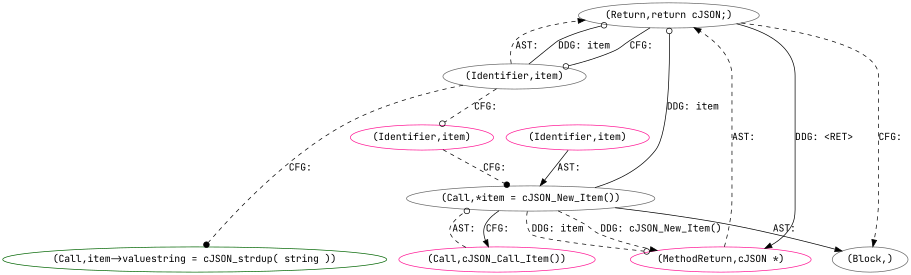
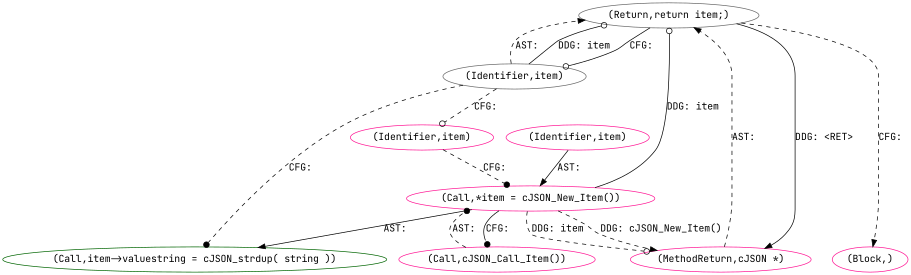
node "(Return,return cJSON;)": label "(Return,return cJSON;)" -> "(Return,return item;)"
node "(Call,*item = cJSON_New_Item())": color gray40 -> deeppink
edge "(Call,*item = cJSON_New_Item())" -> "(Call,cJSON_Call_Item())": arrowhead normal -> dot
edge "(Call,*item = cJSON_New_Item())" -> "(Block,)": now "(Call,*item = cJSON_New_Item())" -> "(Call,item->valuestring = cJSON_strdup( string ))"
edge "(Call,cJSON_Call_Item())" -> "(Call,*item = cJSON_New_Item())": arrowhead odot -> dot
node "(Block,)": color gray40 -> deeppink
